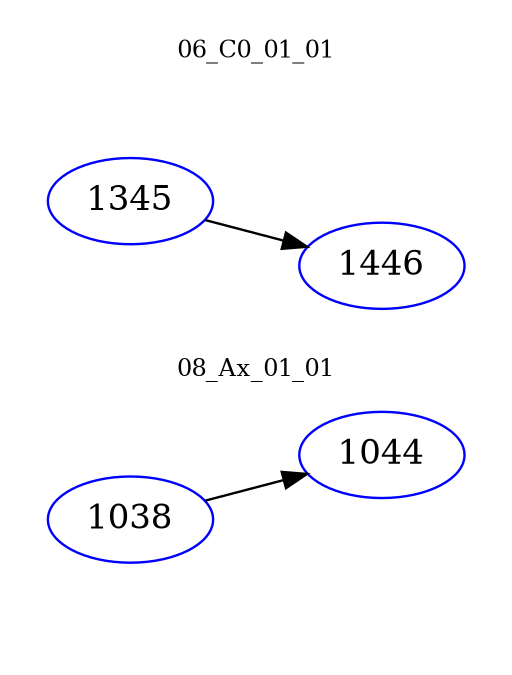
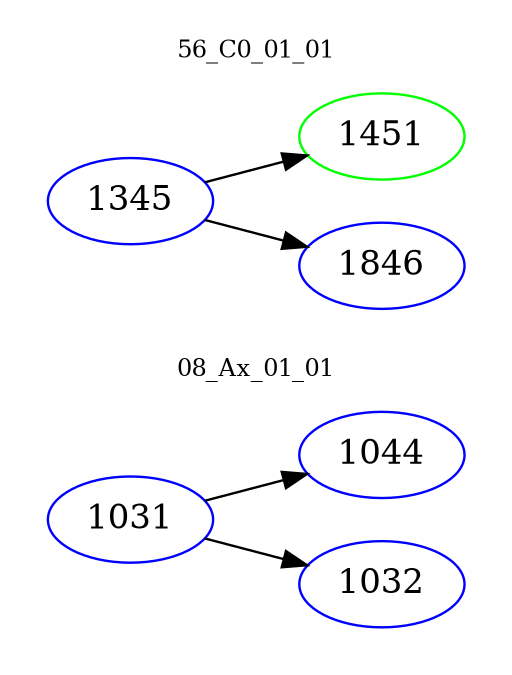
cluster "06_C0_01_01": label "06_C0_01_01" -> "56_C0_01_01"
node "1451": added
node "1446": label "1446" -> "1846"
node "1038": label "1038" -> "1031"
node "1032": added
